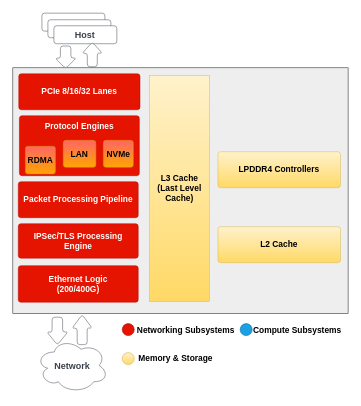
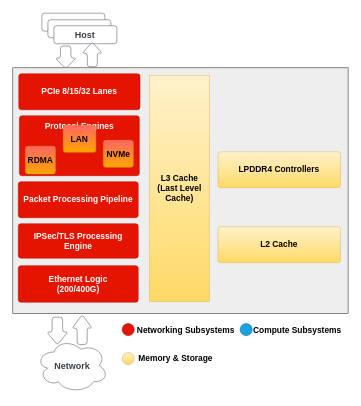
node "PCIe 8/16/32 Lanes": label "PCIe 8/16/32 Lanes" -> "PCIe 8/15/32 Lanes"
node "LAN": moved (80, 154) -> (80, 139)
